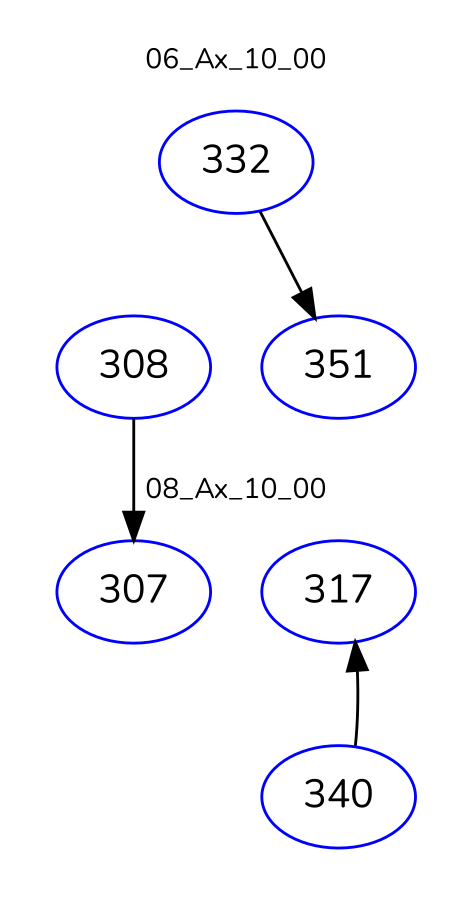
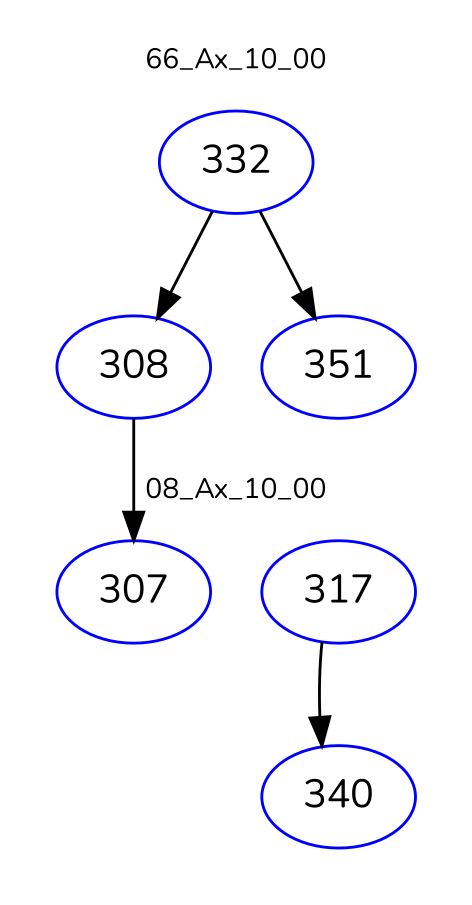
cluster "06_Ax_10_00": label "06_Ax_10_00" -> "66_Ax_10_00"
edge "332" -> "308": added
edge "340" -> "317": reversed
